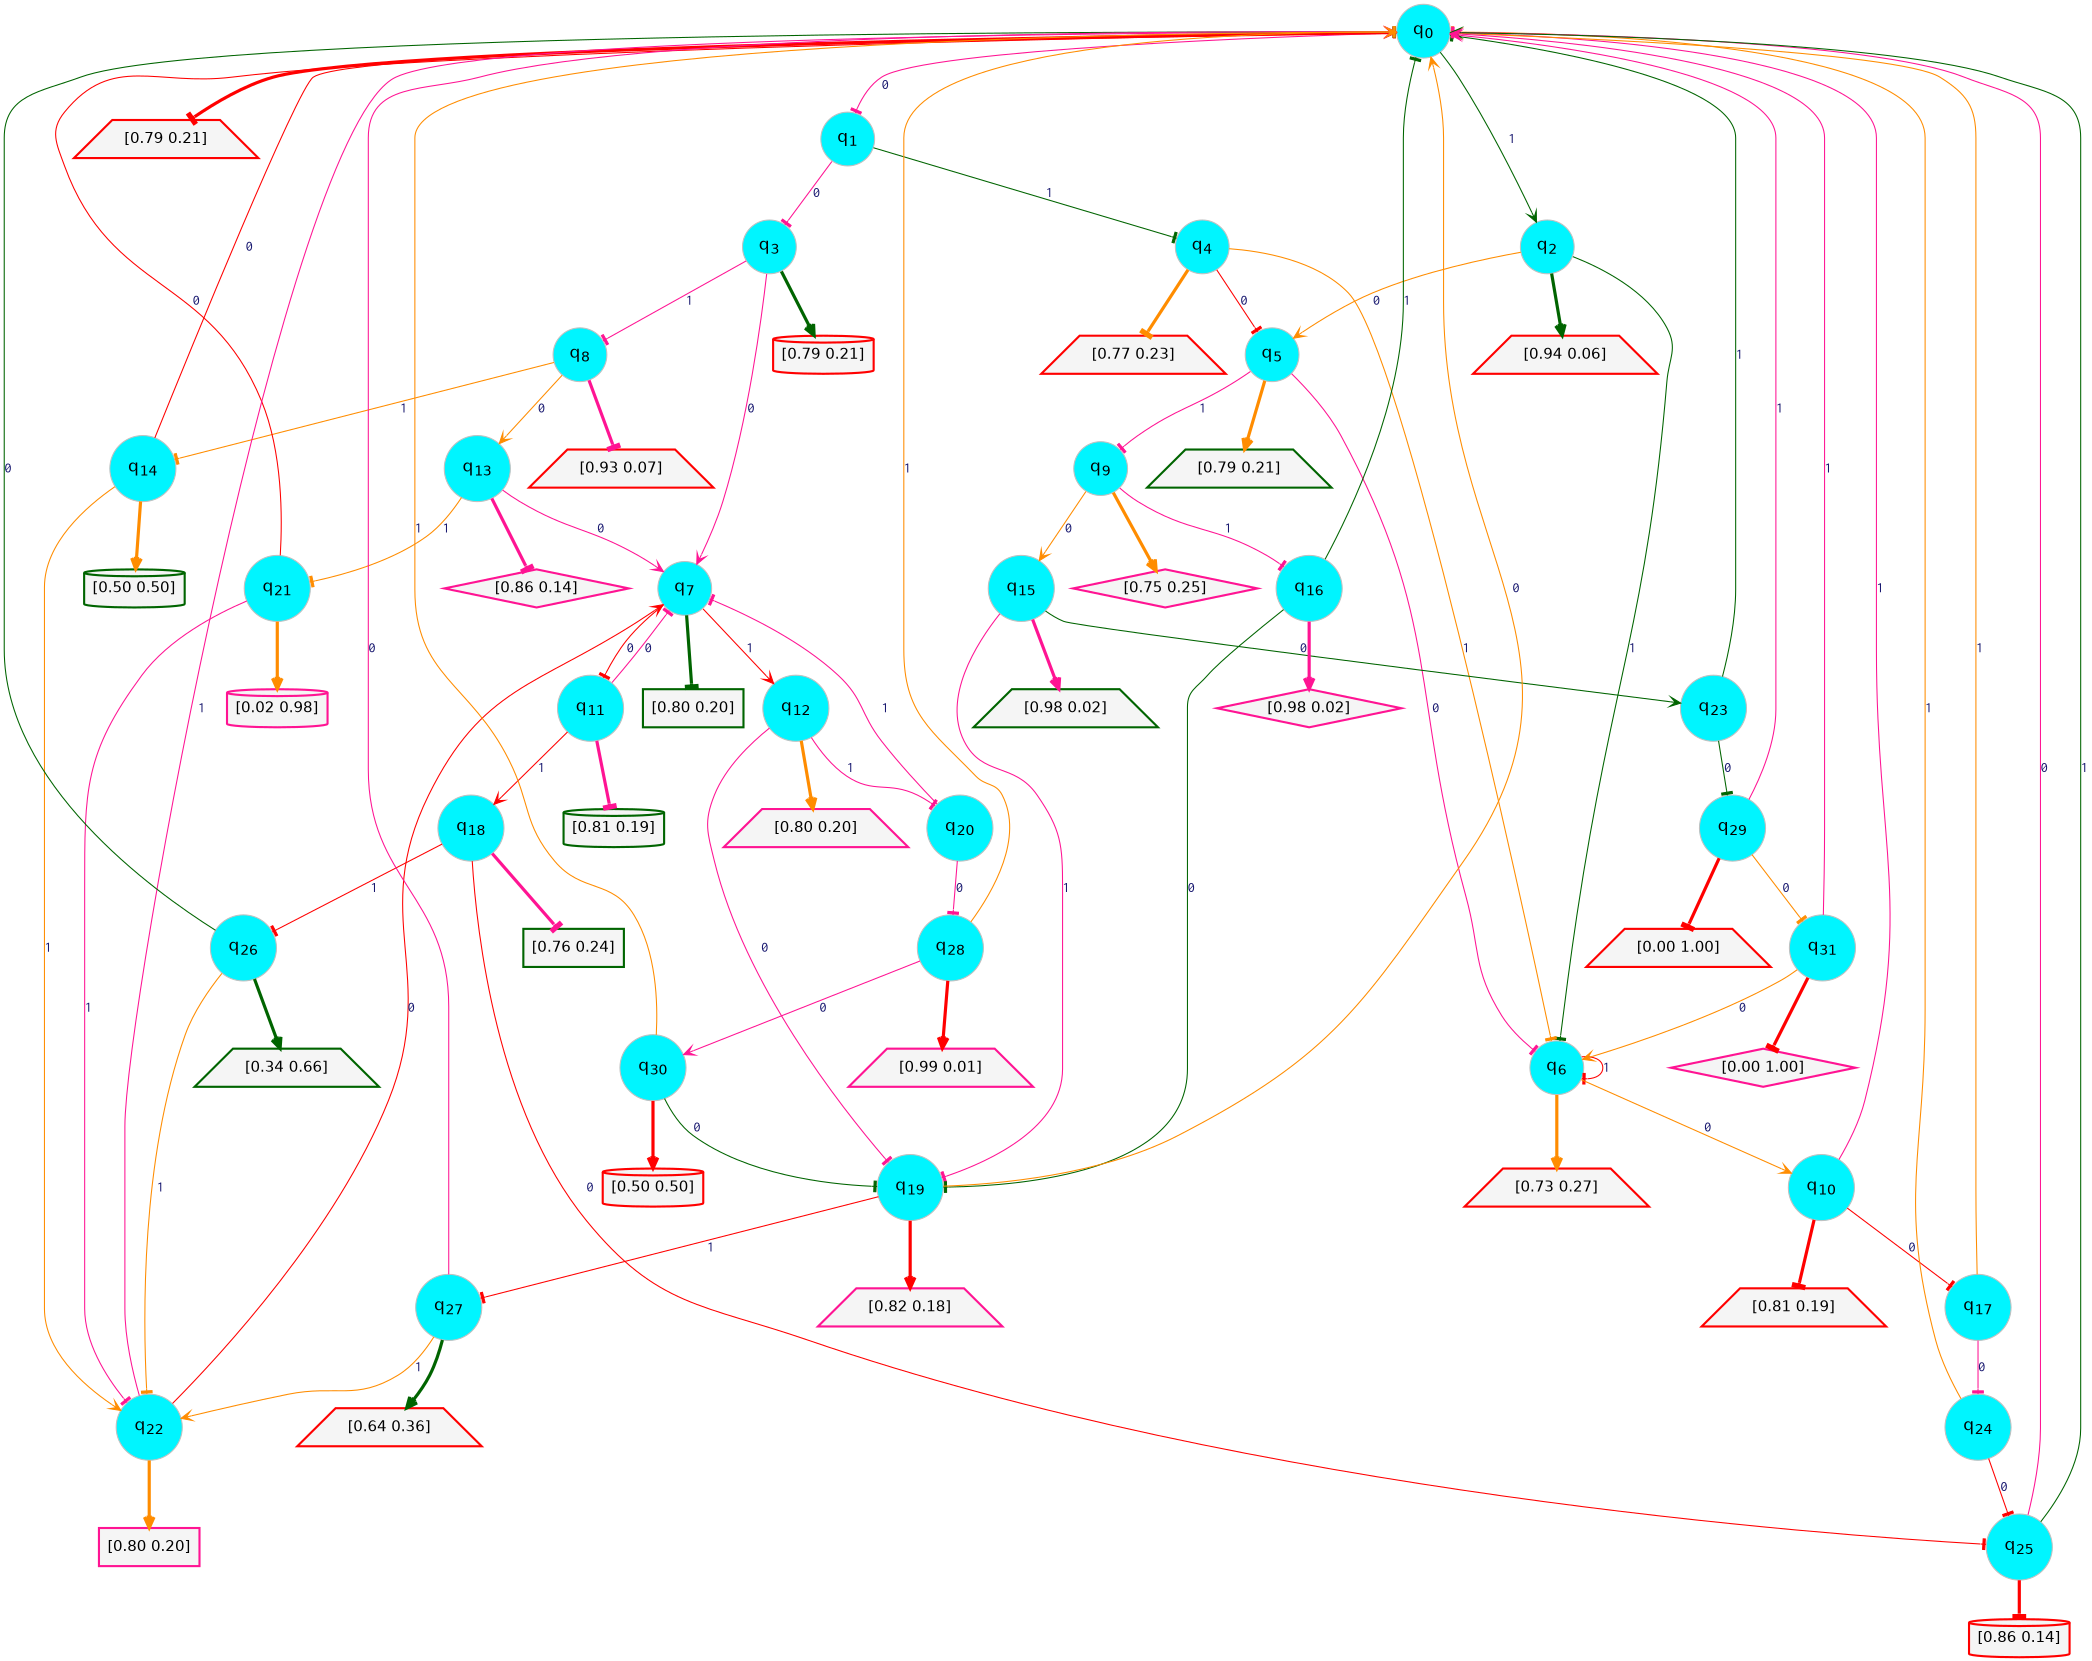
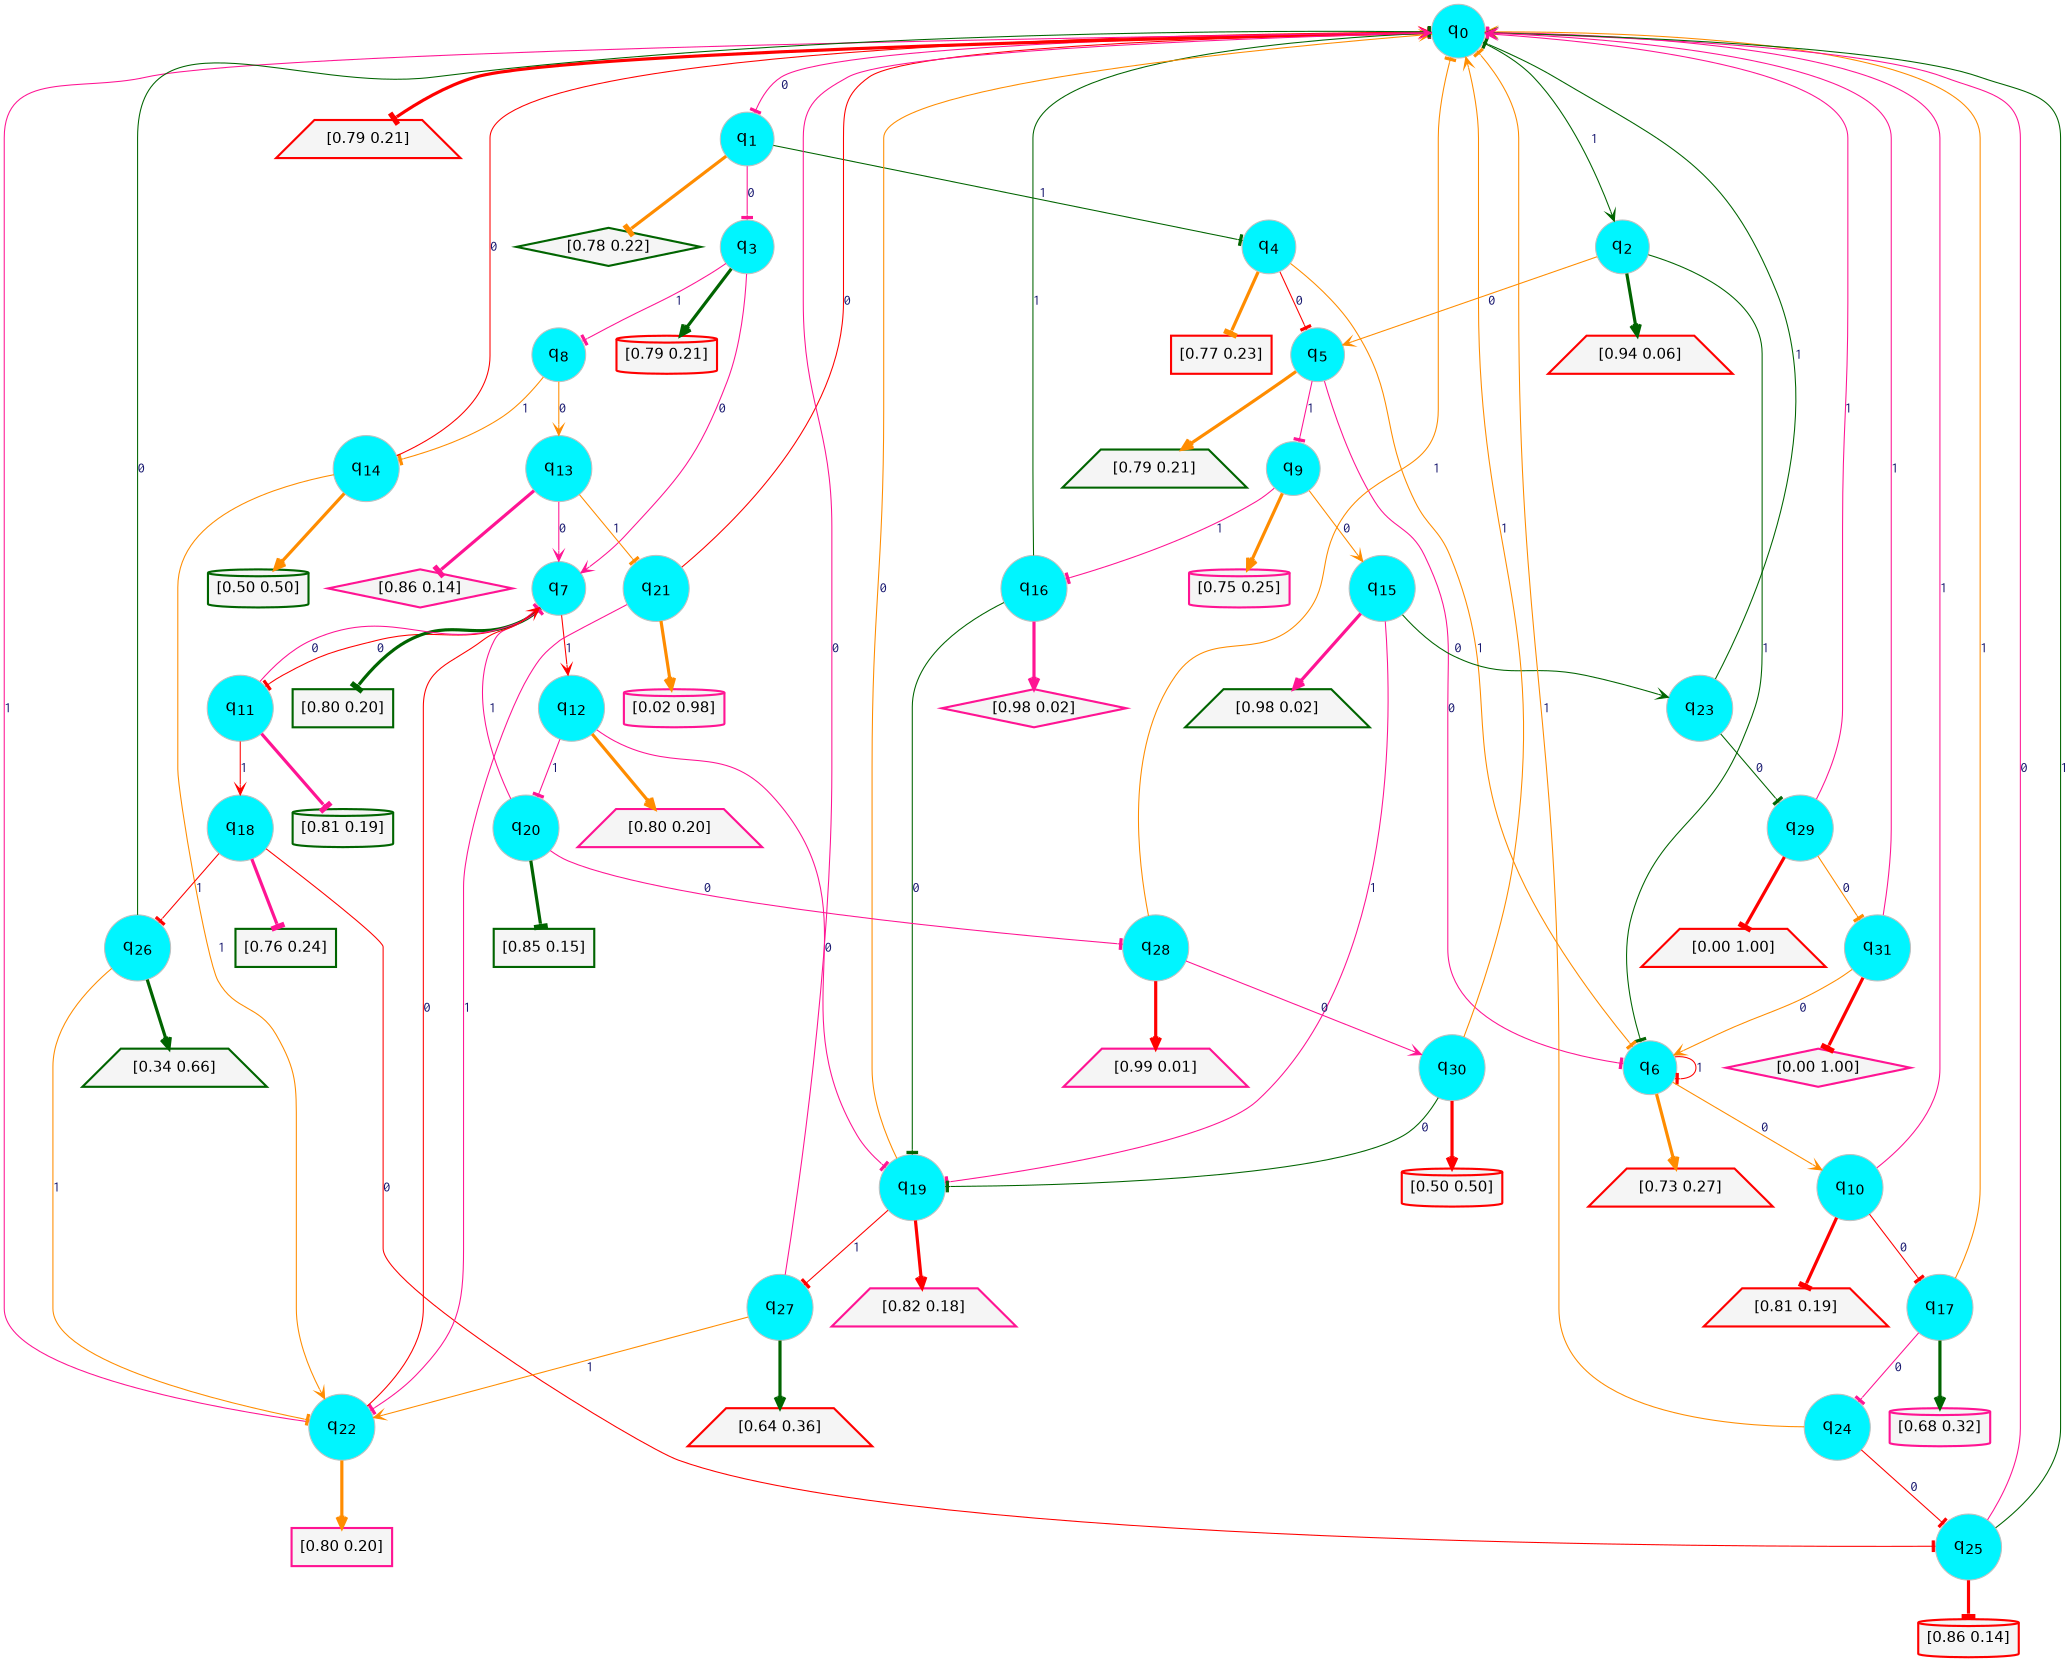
node "[0.78 0.22]": added
node "[0.77 0.23]": shape trapezium -> box
node "[0.93 0.07]": removed
node "[0.75 0.25]": shape diamond -> cylinder
node "[0.85 0.15]": added
node "[0.68 0.32]": added
